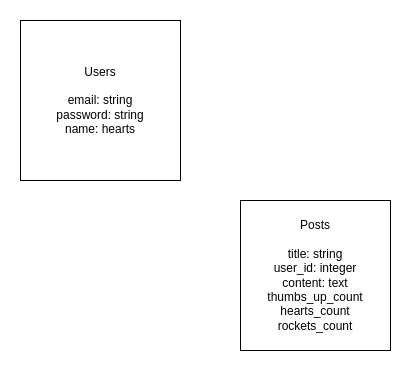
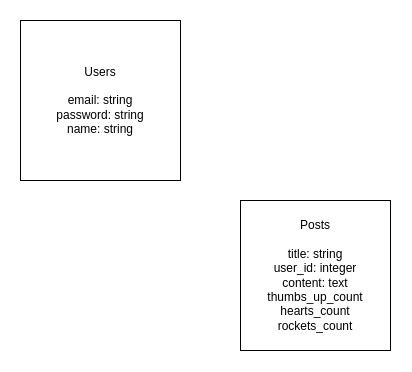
node "Users email: string password: string name: hearts": label "Users email: string password: string name: hearts" -> "Users email: string password: string name: string"
